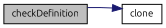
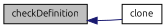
edge "checkDefinition" -> "clone": reversed
